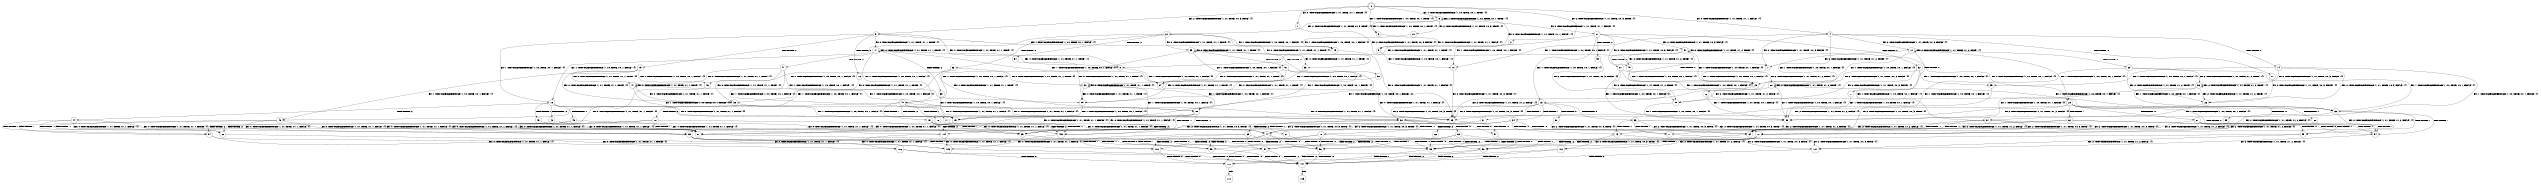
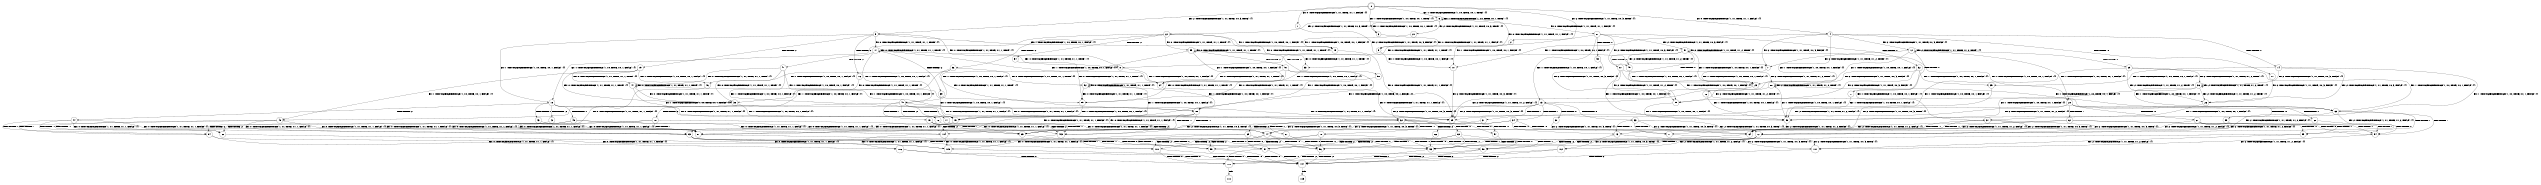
edge "38" -> "75": now "38" -> "76"
edge "28" -> "94": now "60" -> "94"
edge "42" -> "65": now "45" -> "65"
edge "68" -> "93": label "TERMINATE !2" -> "TERMINATE !1"
